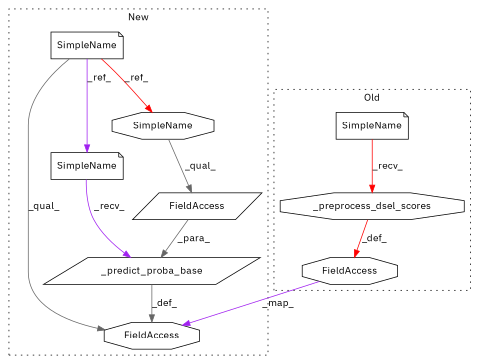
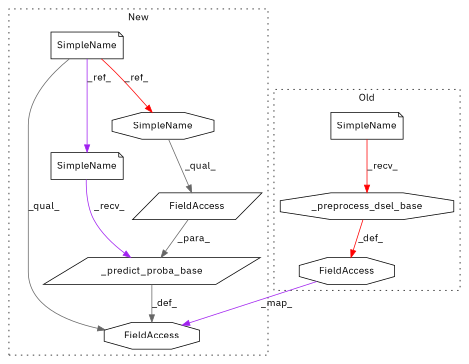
node "_preprocess_dsel_scores": label "_preprocess_dsel_scores" -> "_preprocess_dsel_base"
